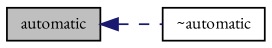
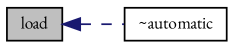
node "automatic": label "automatic" -> "load"
